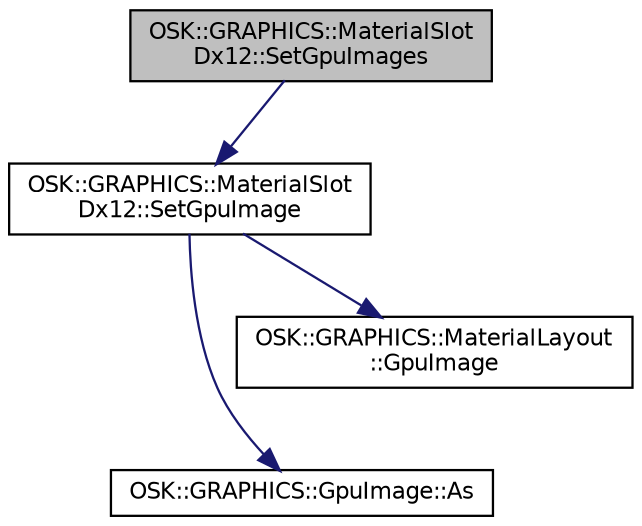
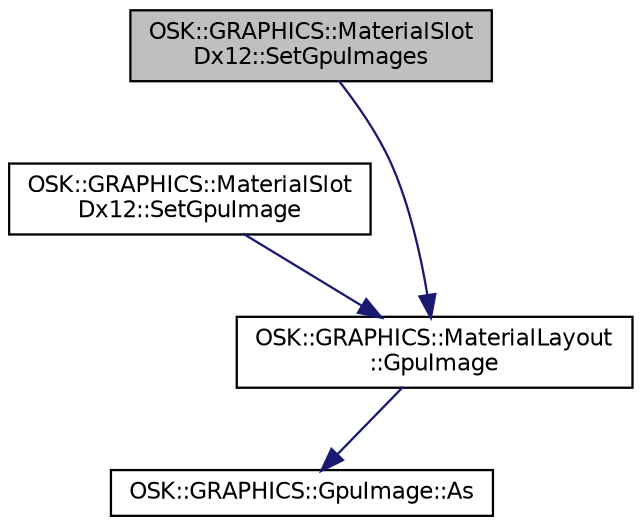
edge "OSK::GRAPHICS::MaterialSlot Dx12::SetGpuImages" -> "OSK::GRAPHICS::MaterialSlot Dx12::SetGpuImage": now "OSK::GRAPHICS::MaterialSlot Dx12::SetGpuImages" -> "OSK::GRAPHICS::MaterialLayout ::GpuImage"
edge "OSK::GRAPHICS::MaterialSlot Dx12::SetGpuImage" -> "OSK::GRAPHICS::GpuImage::As": now "OSK::GRAPHICS::MaterialLayout ::GpuImage" -> "OSK::GRAPHICS::GpuImage::As"
